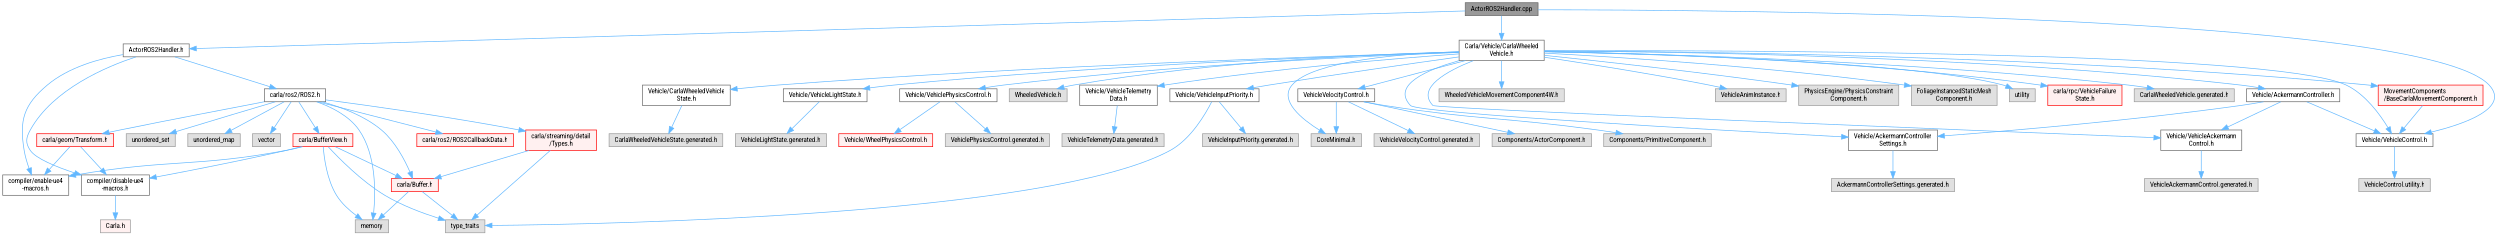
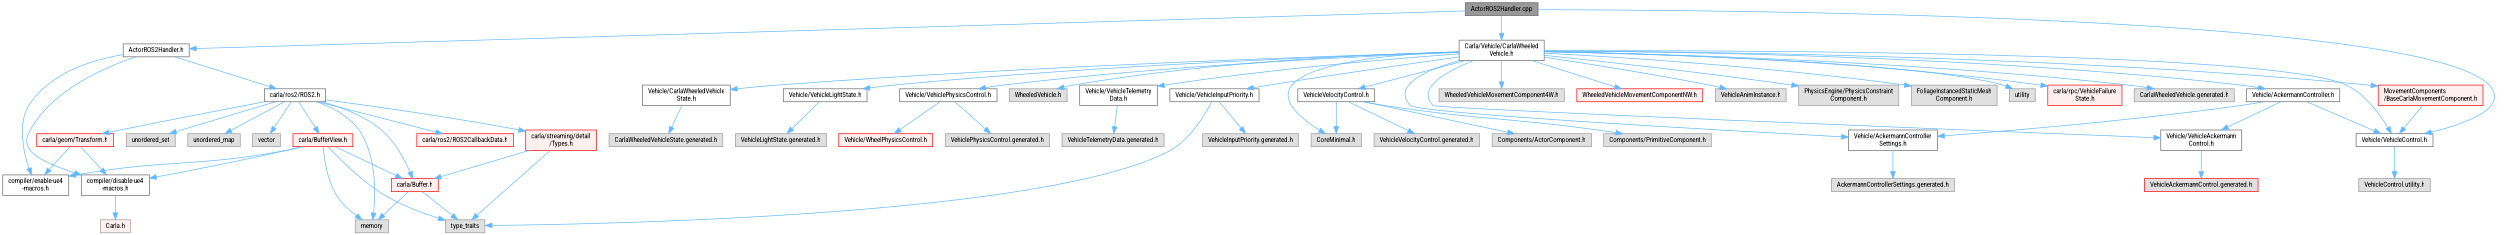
node "WheeledVehicleMovementComponentNW.h": added
node "VehicleAckermannControl.generated.h": color grey60 -> red
